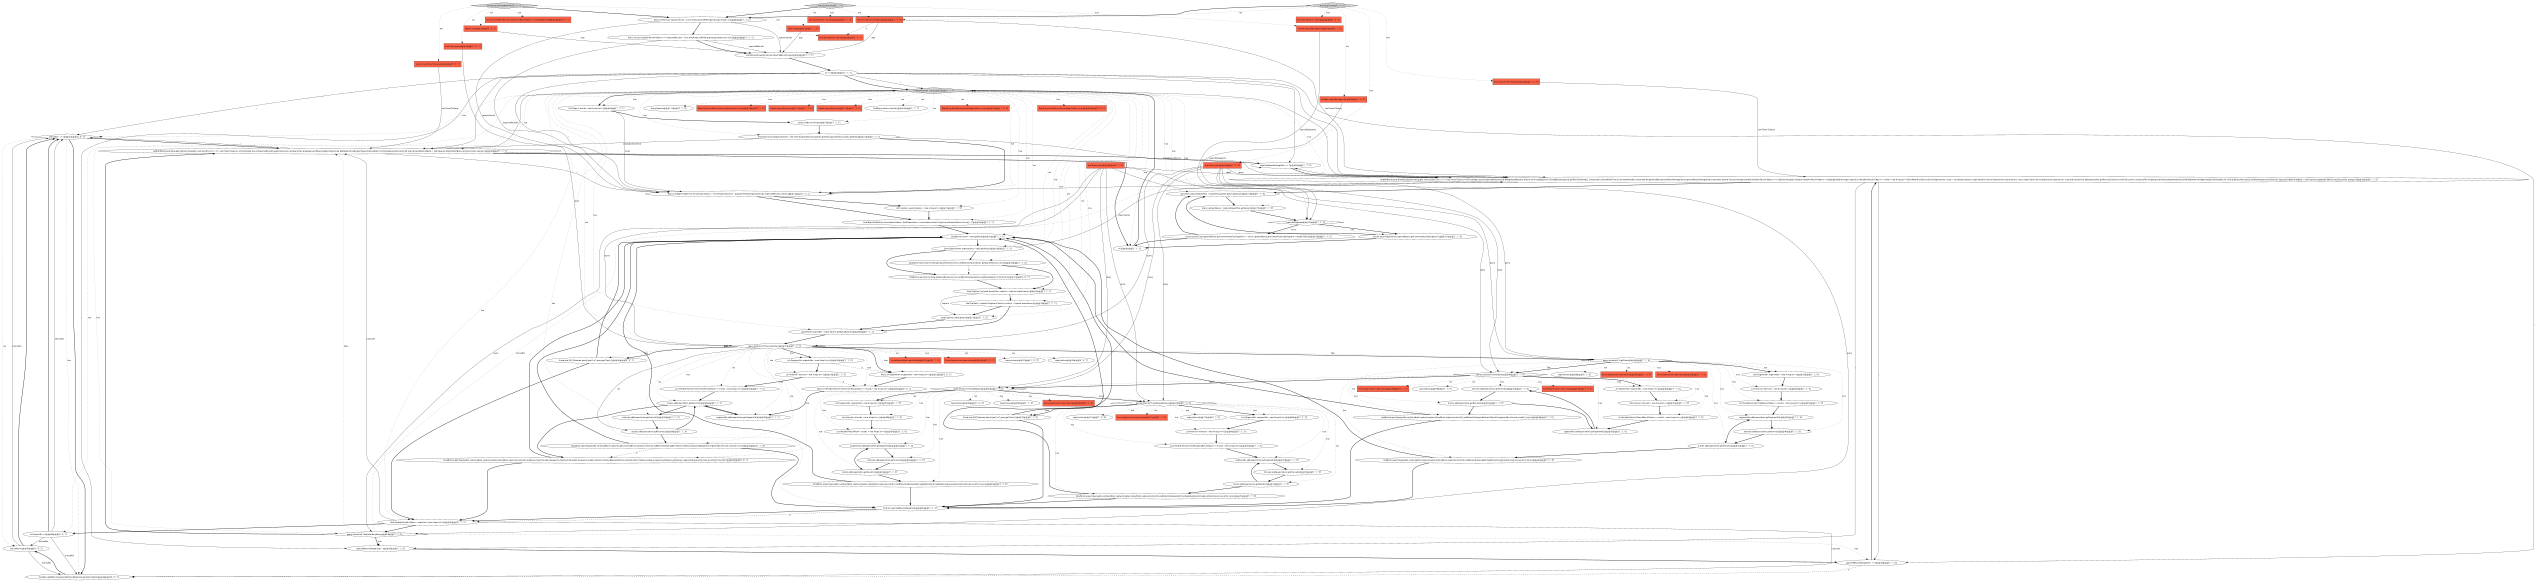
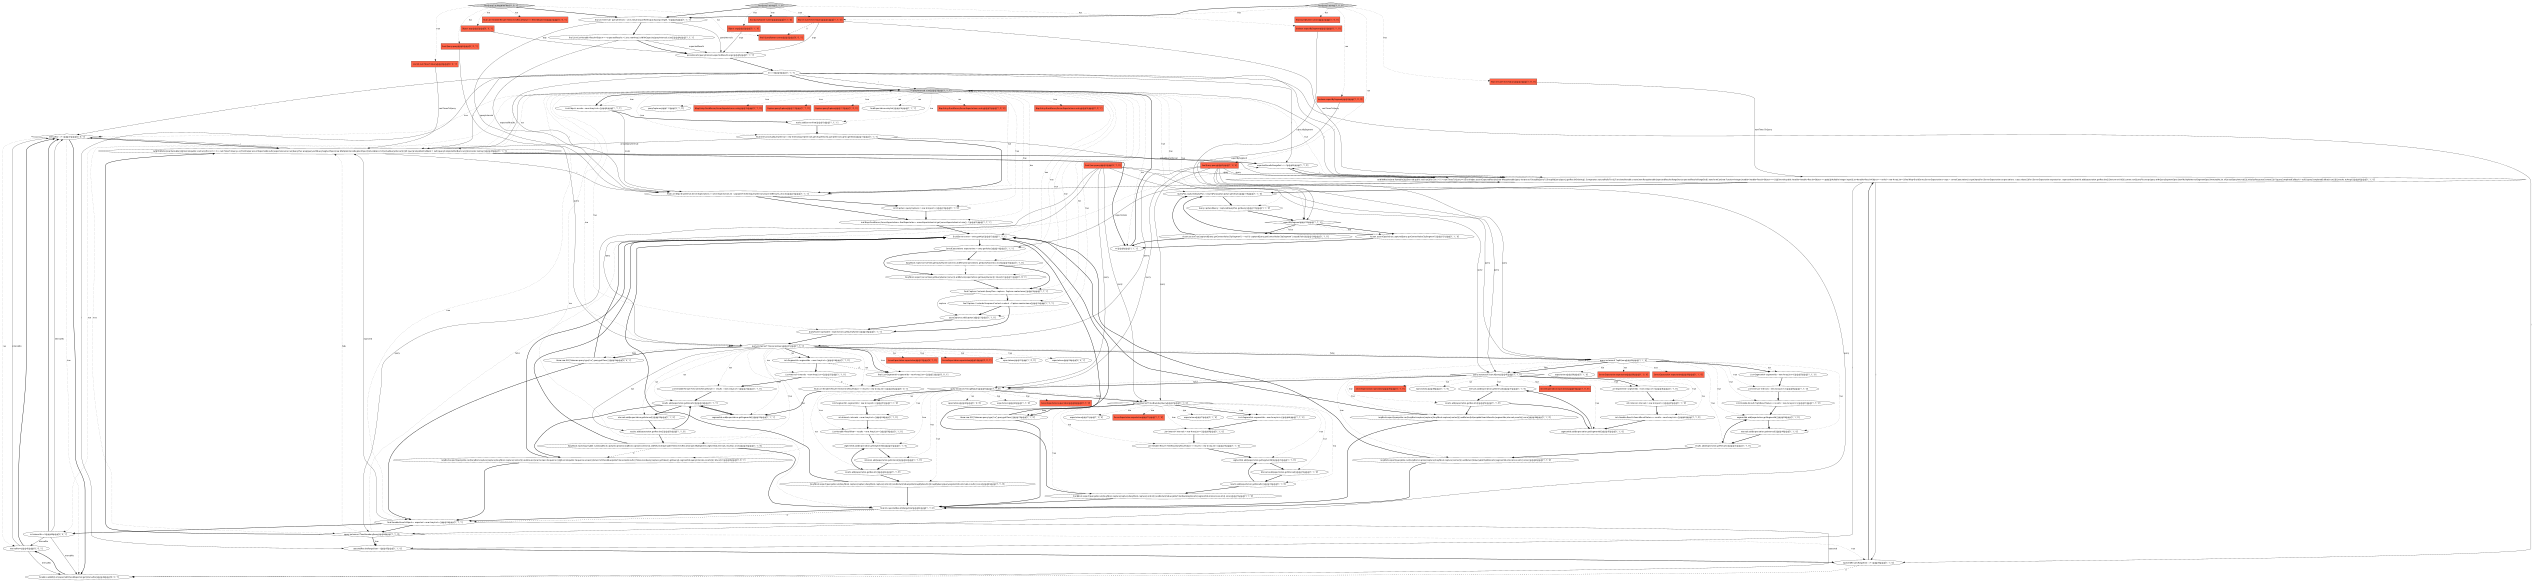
edge "query instanceof TimeBoundaryQuery@@@84@@@['1', '1', '0']" -> "expectedResultsRangeEnd = i + 1@@@90@@@['1', '1', '0']": label "intervalNo" -> "false"
